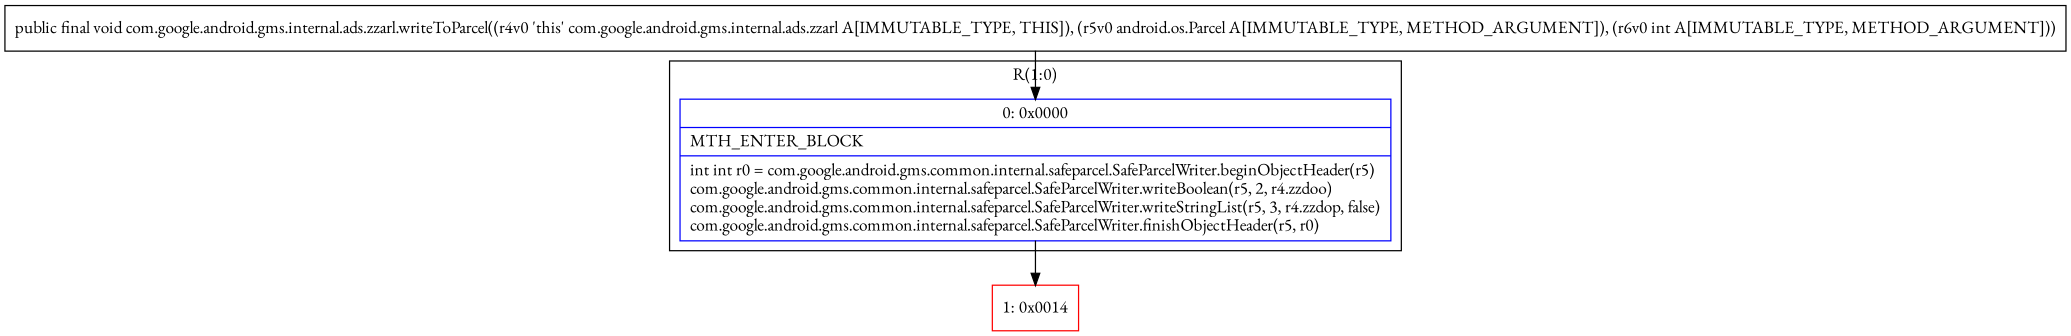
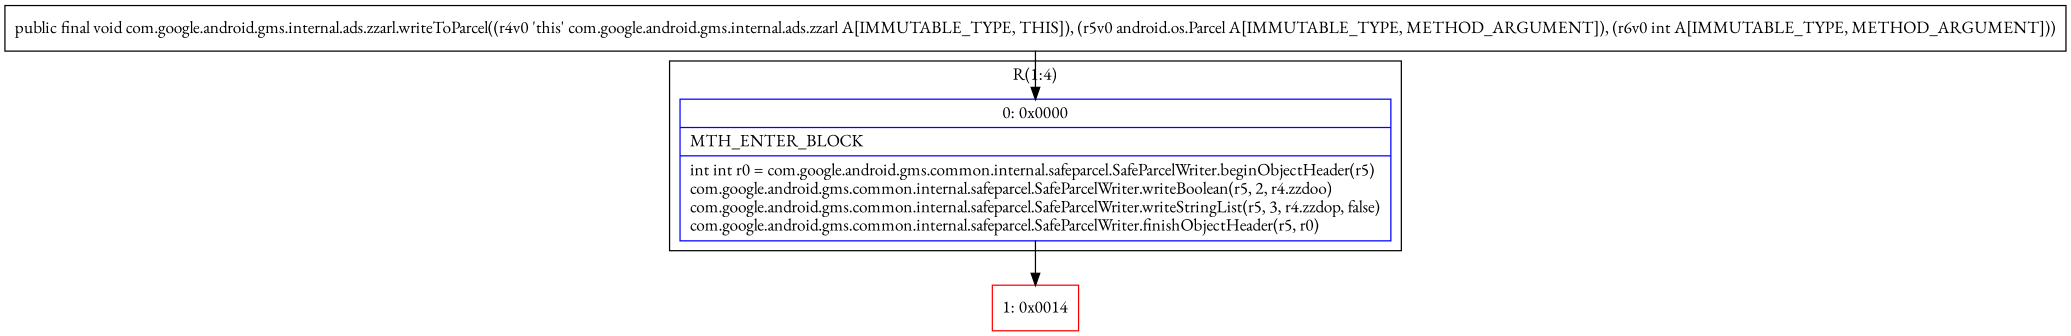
cluster "R(1:0)": label "R(1:0)" -> "R(1:4)"
